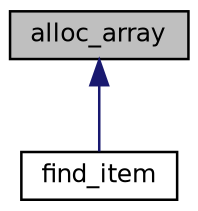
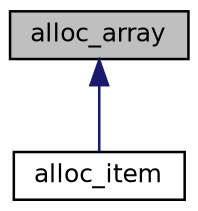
node "find_item": label "find_item" -> "alloc_item"
